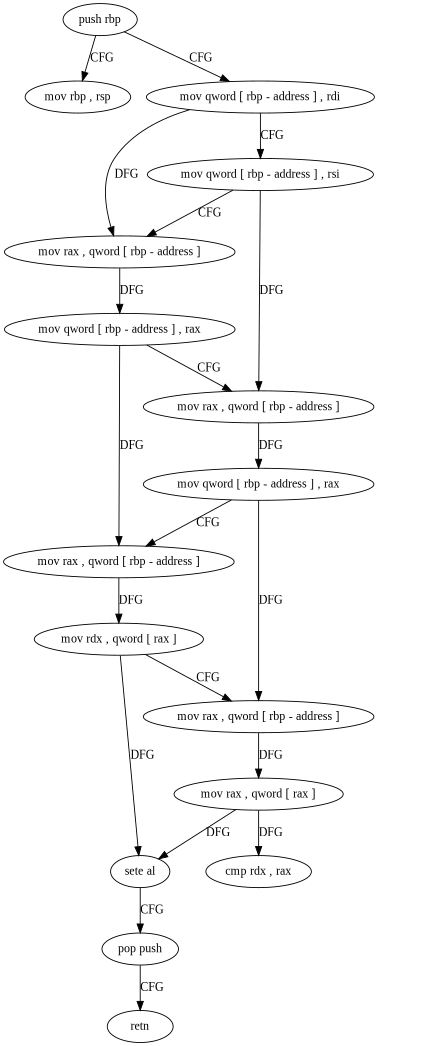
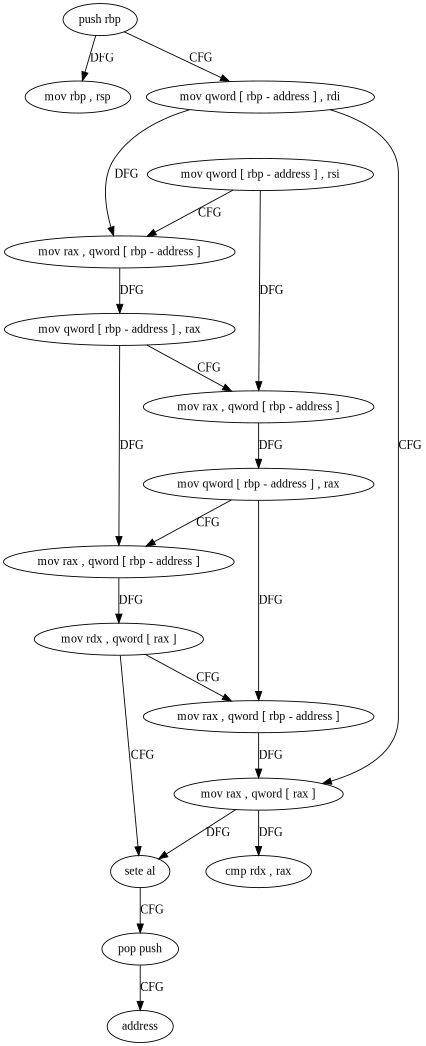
edge "push rbp" -> "mov rbp , rsp": label "CFG" -> "DFG"
edge "mov qword [ rbp - address ] , rdi" -> "mov qword [ rbp - address ] , rsi": now "mov qword [ rbp - address ] , rdi" -> "mov rax , qword [ rax ]"
edge "mov rdx , qword [ rax ]" -> "sete al": label "DFG" -> "CFG"
node "retn": label "retn" -> "address"
